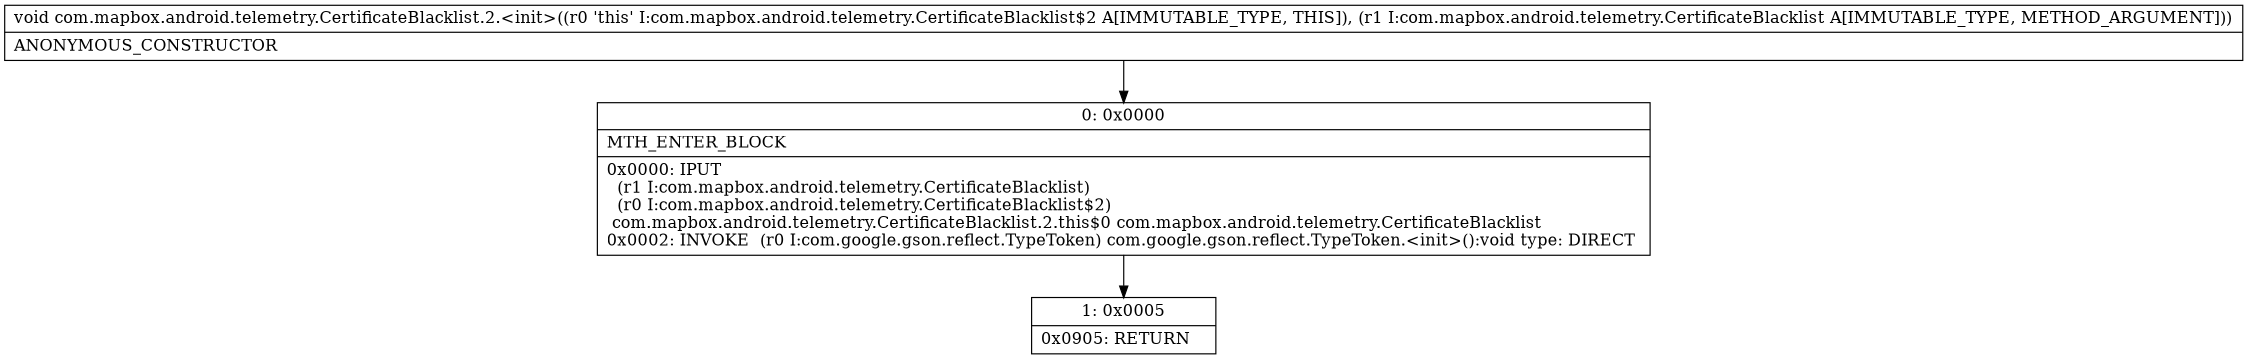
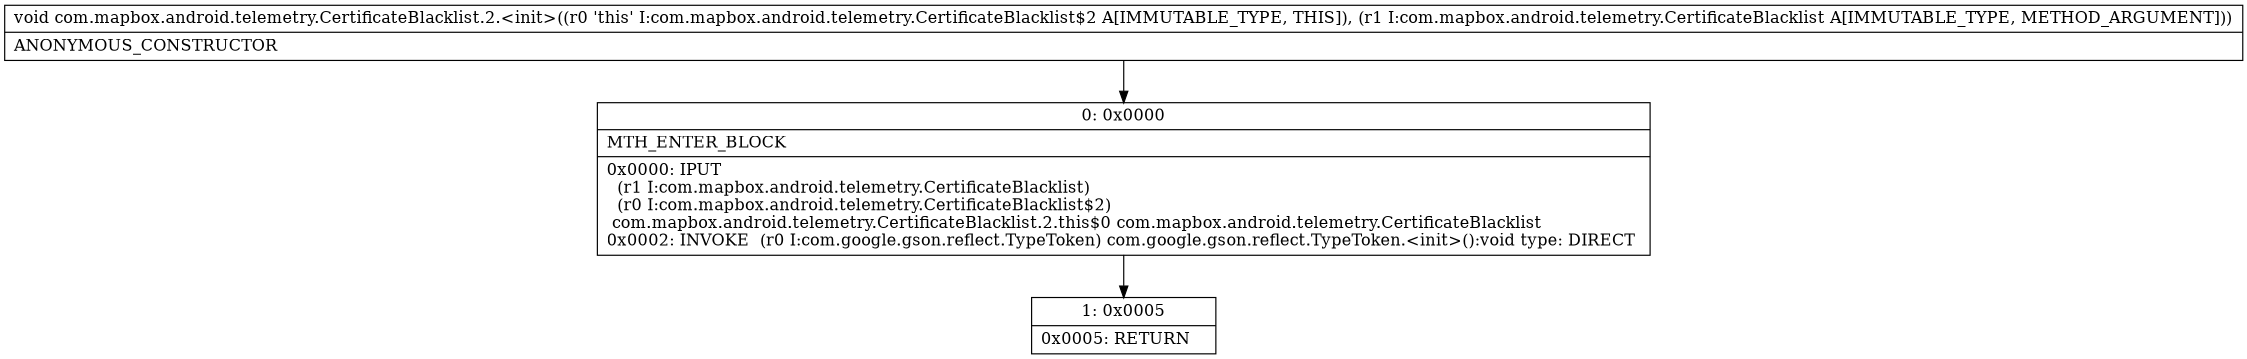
node "1: 0x0005": text "0x0905: RETURN" -> "0x0005: RETURN"
